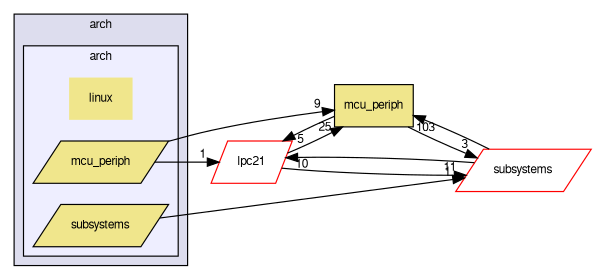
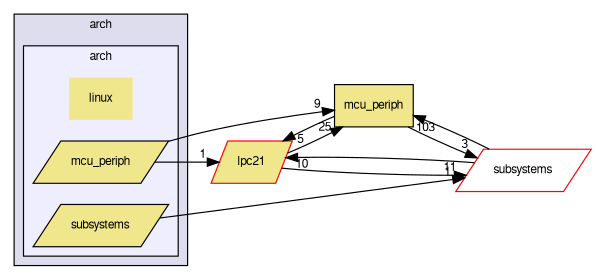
node "lpc21": fillcolor white -> khaki
